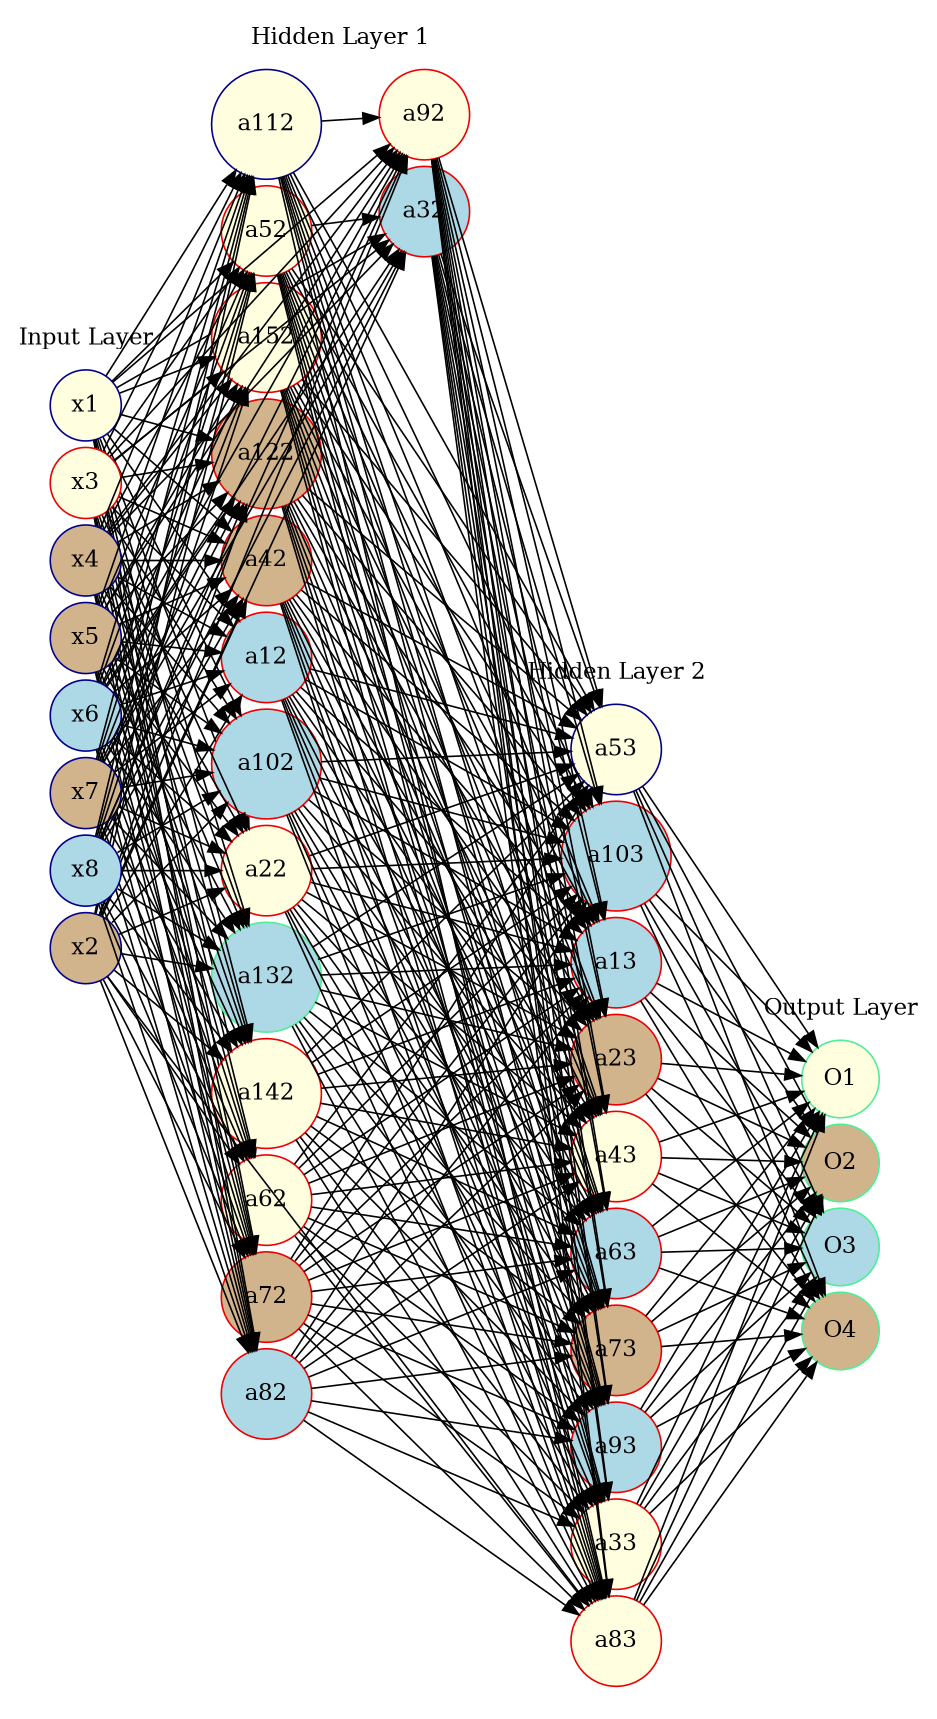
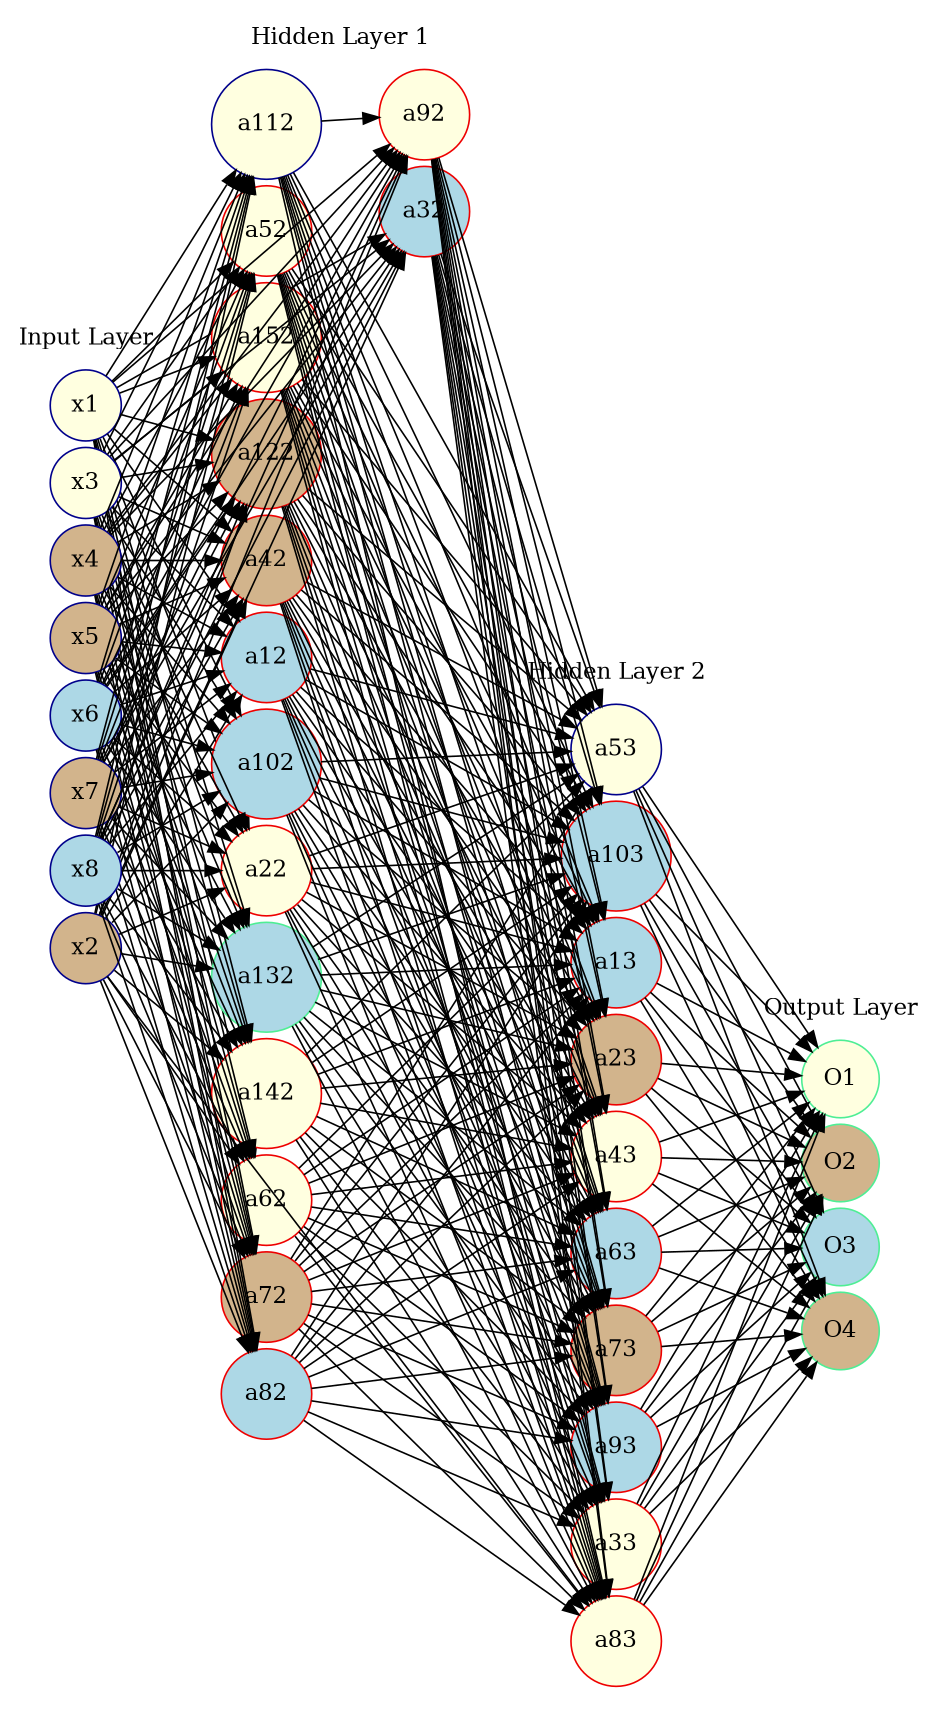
edge "a52" -> "a32": now "x5" -> "a32"
node "x3": color red2 -> blue4
edge "x8" -> "a12": added
edge "a62" -> "a53": removed
